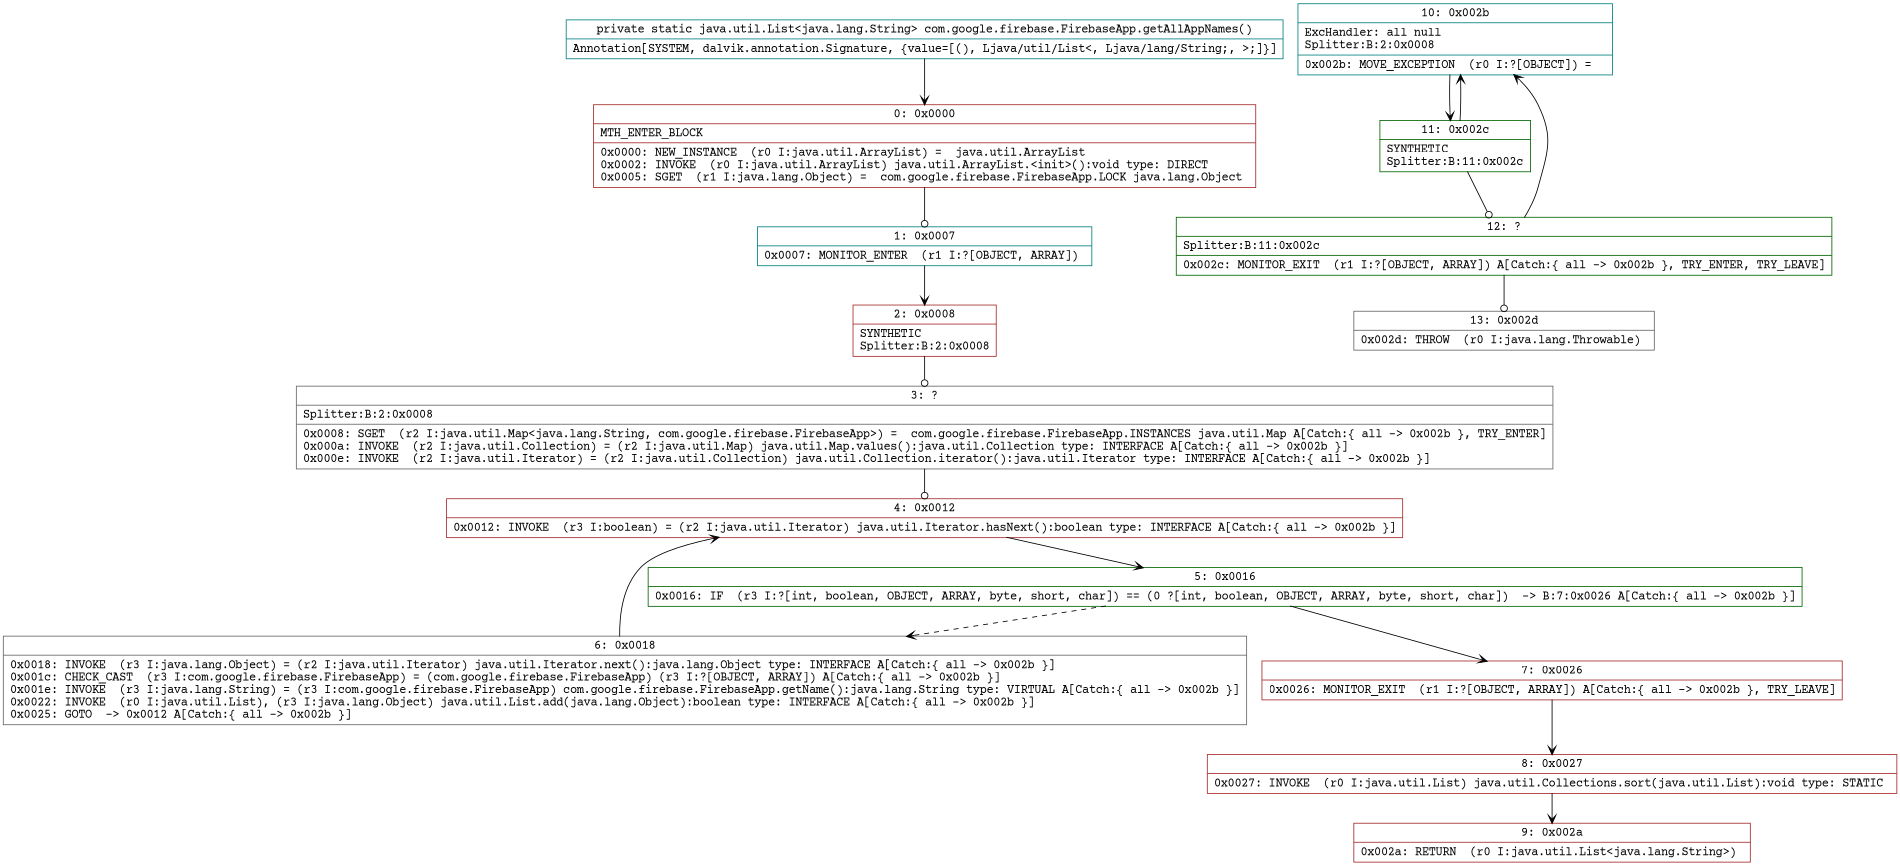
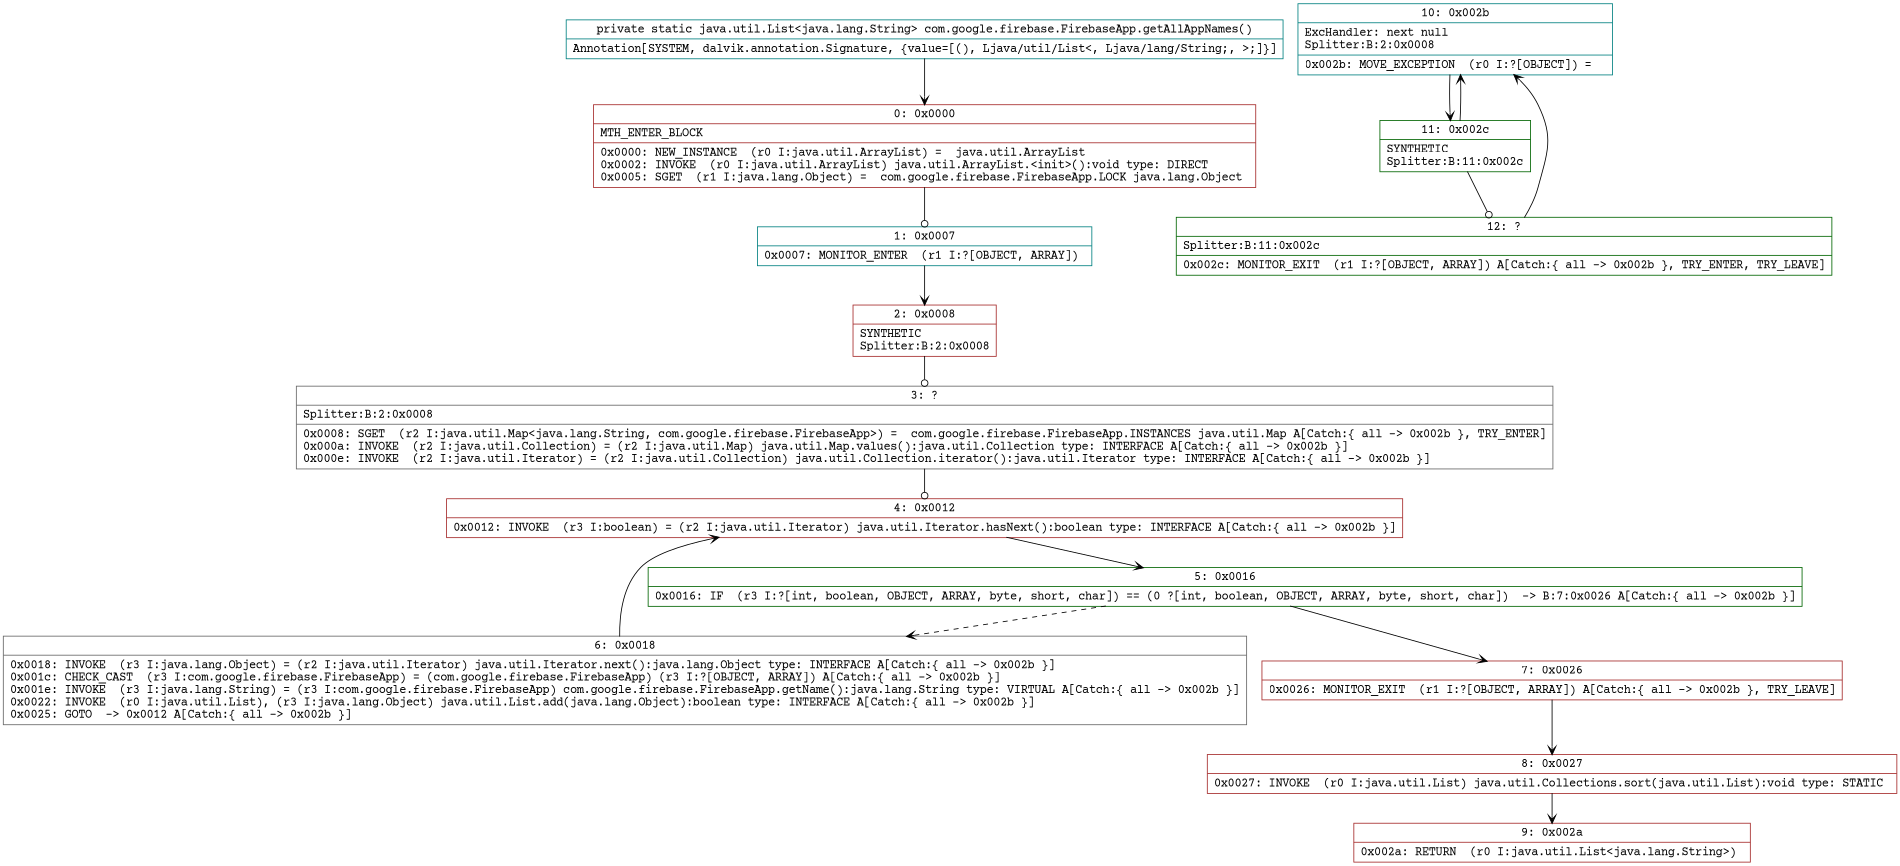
node "10: 0x002b": text "ExcHandler: all null" -> "ExcHandler: next null"
node "13: 0x002d": removed
